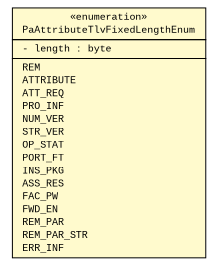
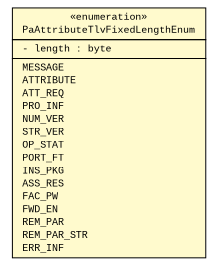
node "PaAttributeTlvFixedLengthEnum": text "REM" -> "MESSAGE"
